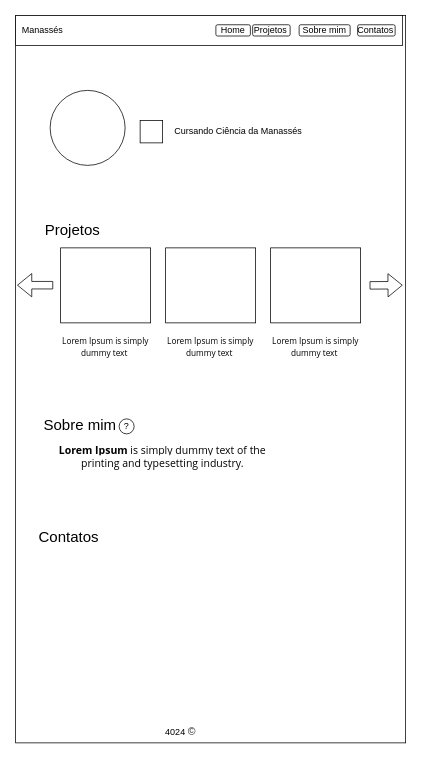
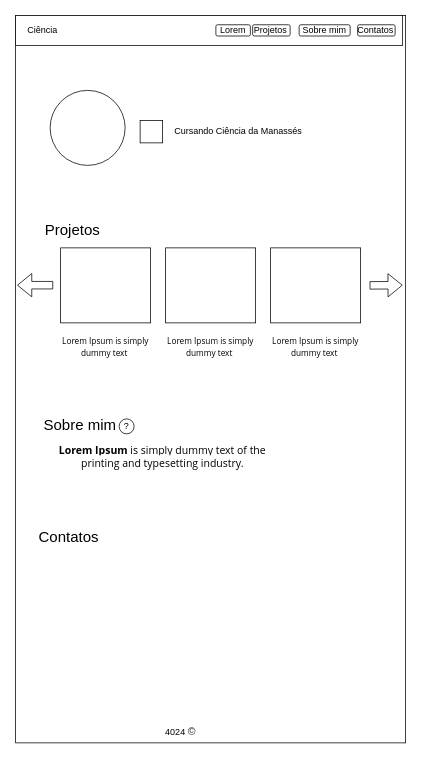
node "Manassés": label "Manassés" -> "Ciência"
node "Home": label "Home" -> "Lorem"
